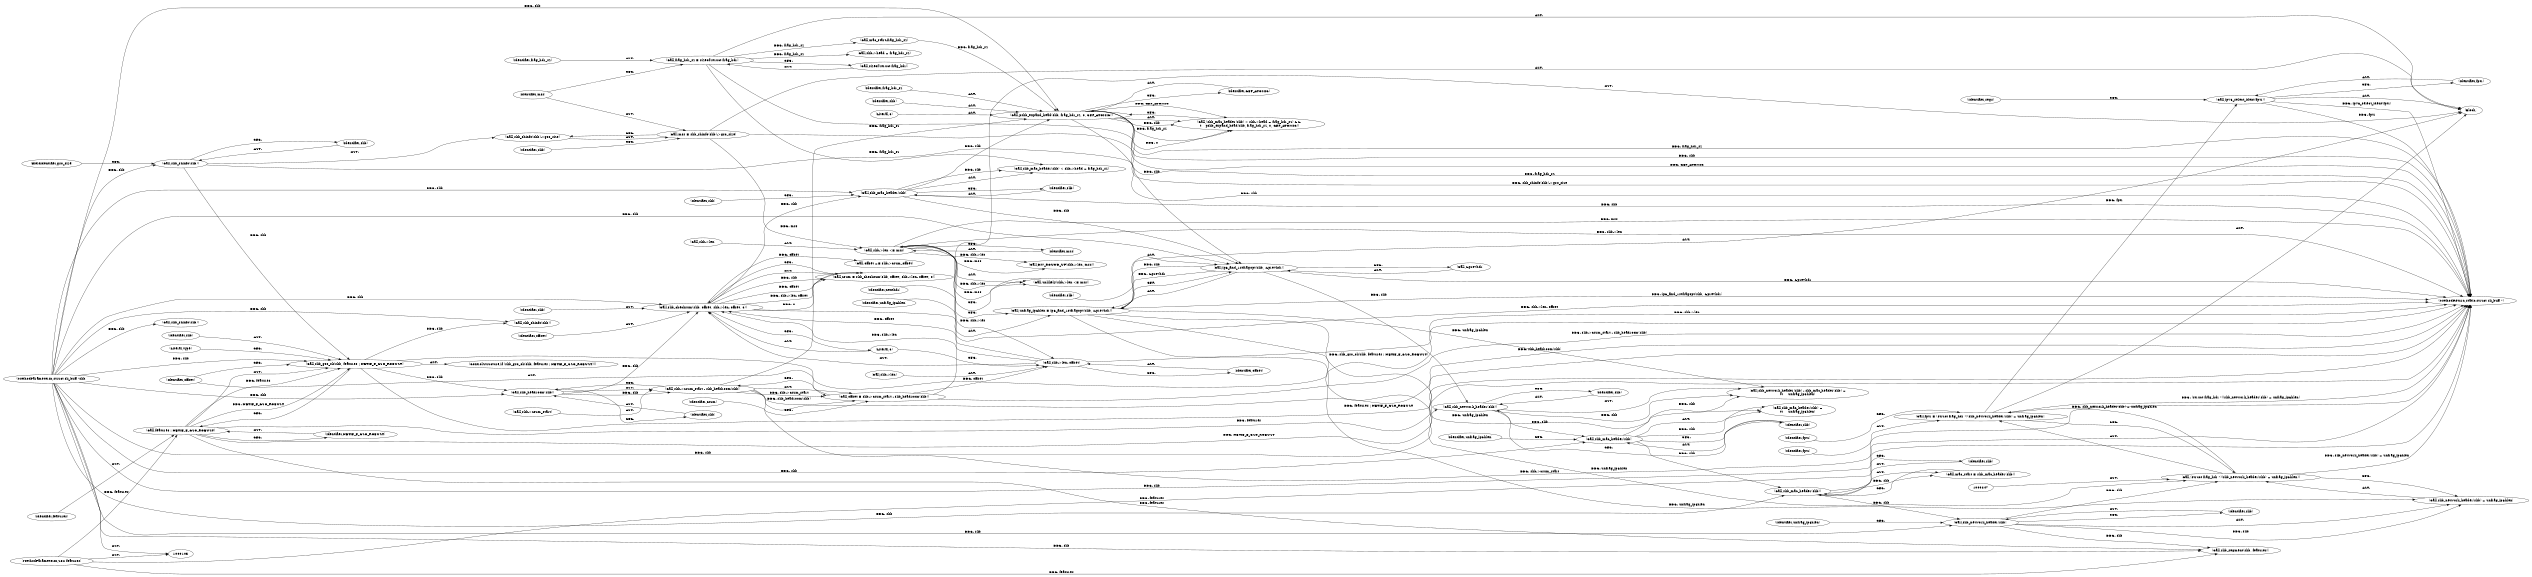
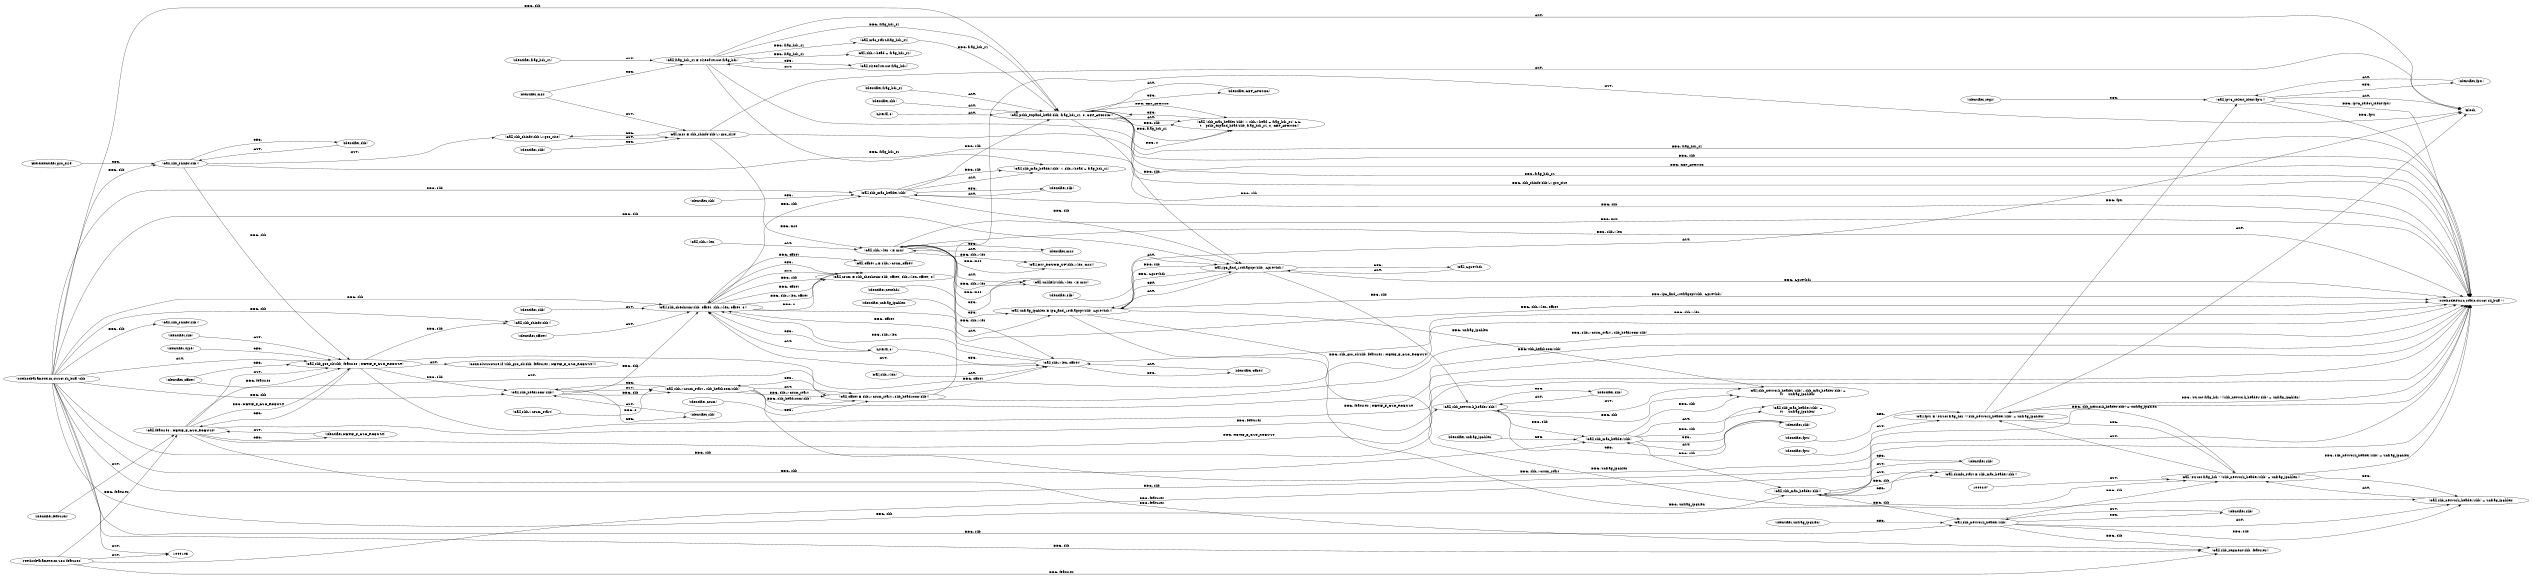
edge "(Call,skb->csum_start - skb_headroom(skb))" -> "(Call,pskb_expand_head(skb, frag_hdr_sz, 0, GFP_ATOMIC))": now "(Call,frag_hdr_sz = sizeof(struct frag_hdr))" -> "(Call,pskb_expand_head(skb, frag_hdr_sz, 0, GFP_ATOMIC))"
node "(Literal,type)": label "(Literal,type)" -> "(Identifier,type)"
edge "(MethodParameterIn,struct sk_buff *skb)" -> "(Call,skb_gso_ok(skb, features | NETIF_F_GSO_ROBUST))": label "DDG: skb" -> "AST: "
edge "(Call,unfrag_ip6hlen = ip6_find_1stfragopt(skb, &prevhdr))" -> "(Call,skb_mac_header(skb) + tt     unfrag_ip6hlen)": removed, label "DDG: unfrag_ip6hlen"
edge "(Call,skb->csum_start)" -> "(Call,skb->csum_start - skb_headroom(skb))": label "AST: " -> "DDG: 0"
node "(Call,mac_start = skb_mac_header(skb))": label "(Call,mac_start = skb_mac_header(skb))" -> "(Call,shinfo_start = skb_mac_header(skb))"
